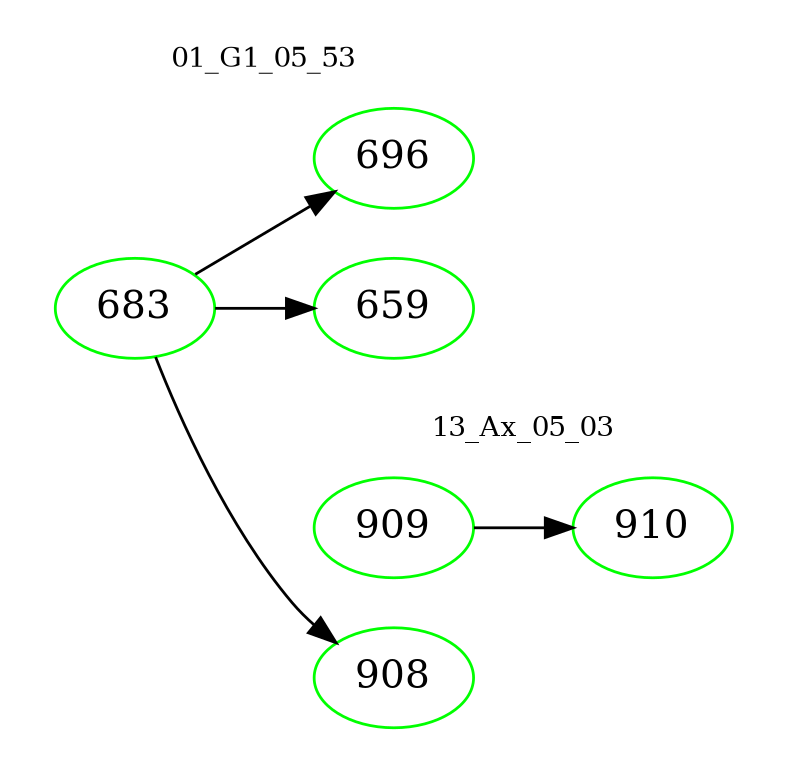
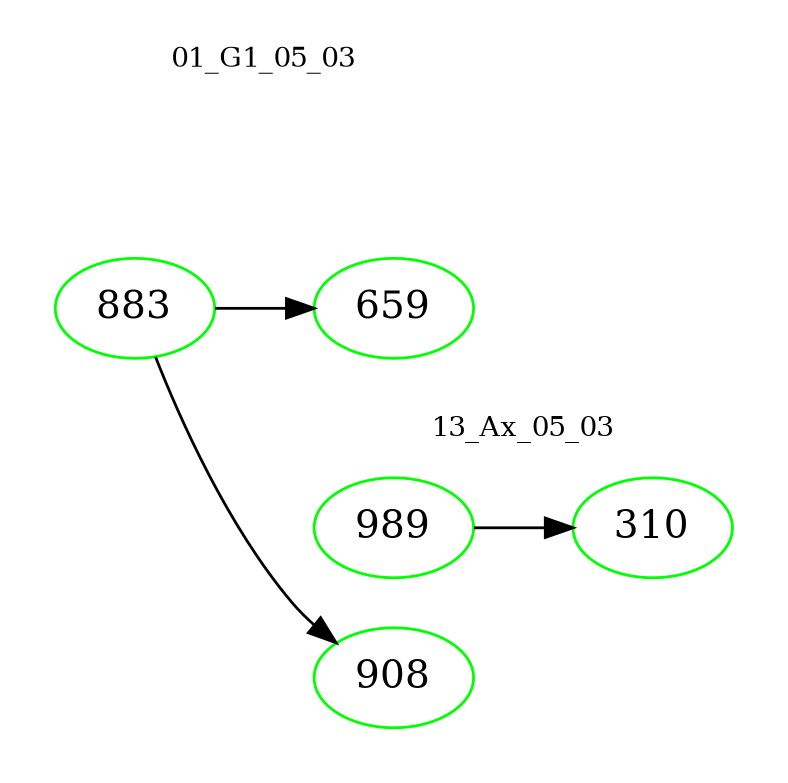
cluster "01_G1_05_53": label "01_G1_05_53" -> "01_G1_05_03"
node "696": removed
node "683": label "683" -> "883"
node "909": label "909" -> "989"
node "910": label "910" -> "310"
